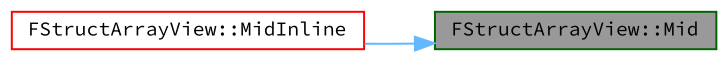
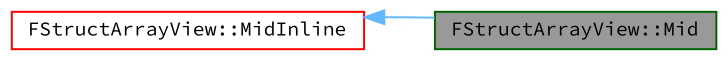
edge "FStructArrayView::MidInline" -> "FStructArrayView::Mid": reversed
